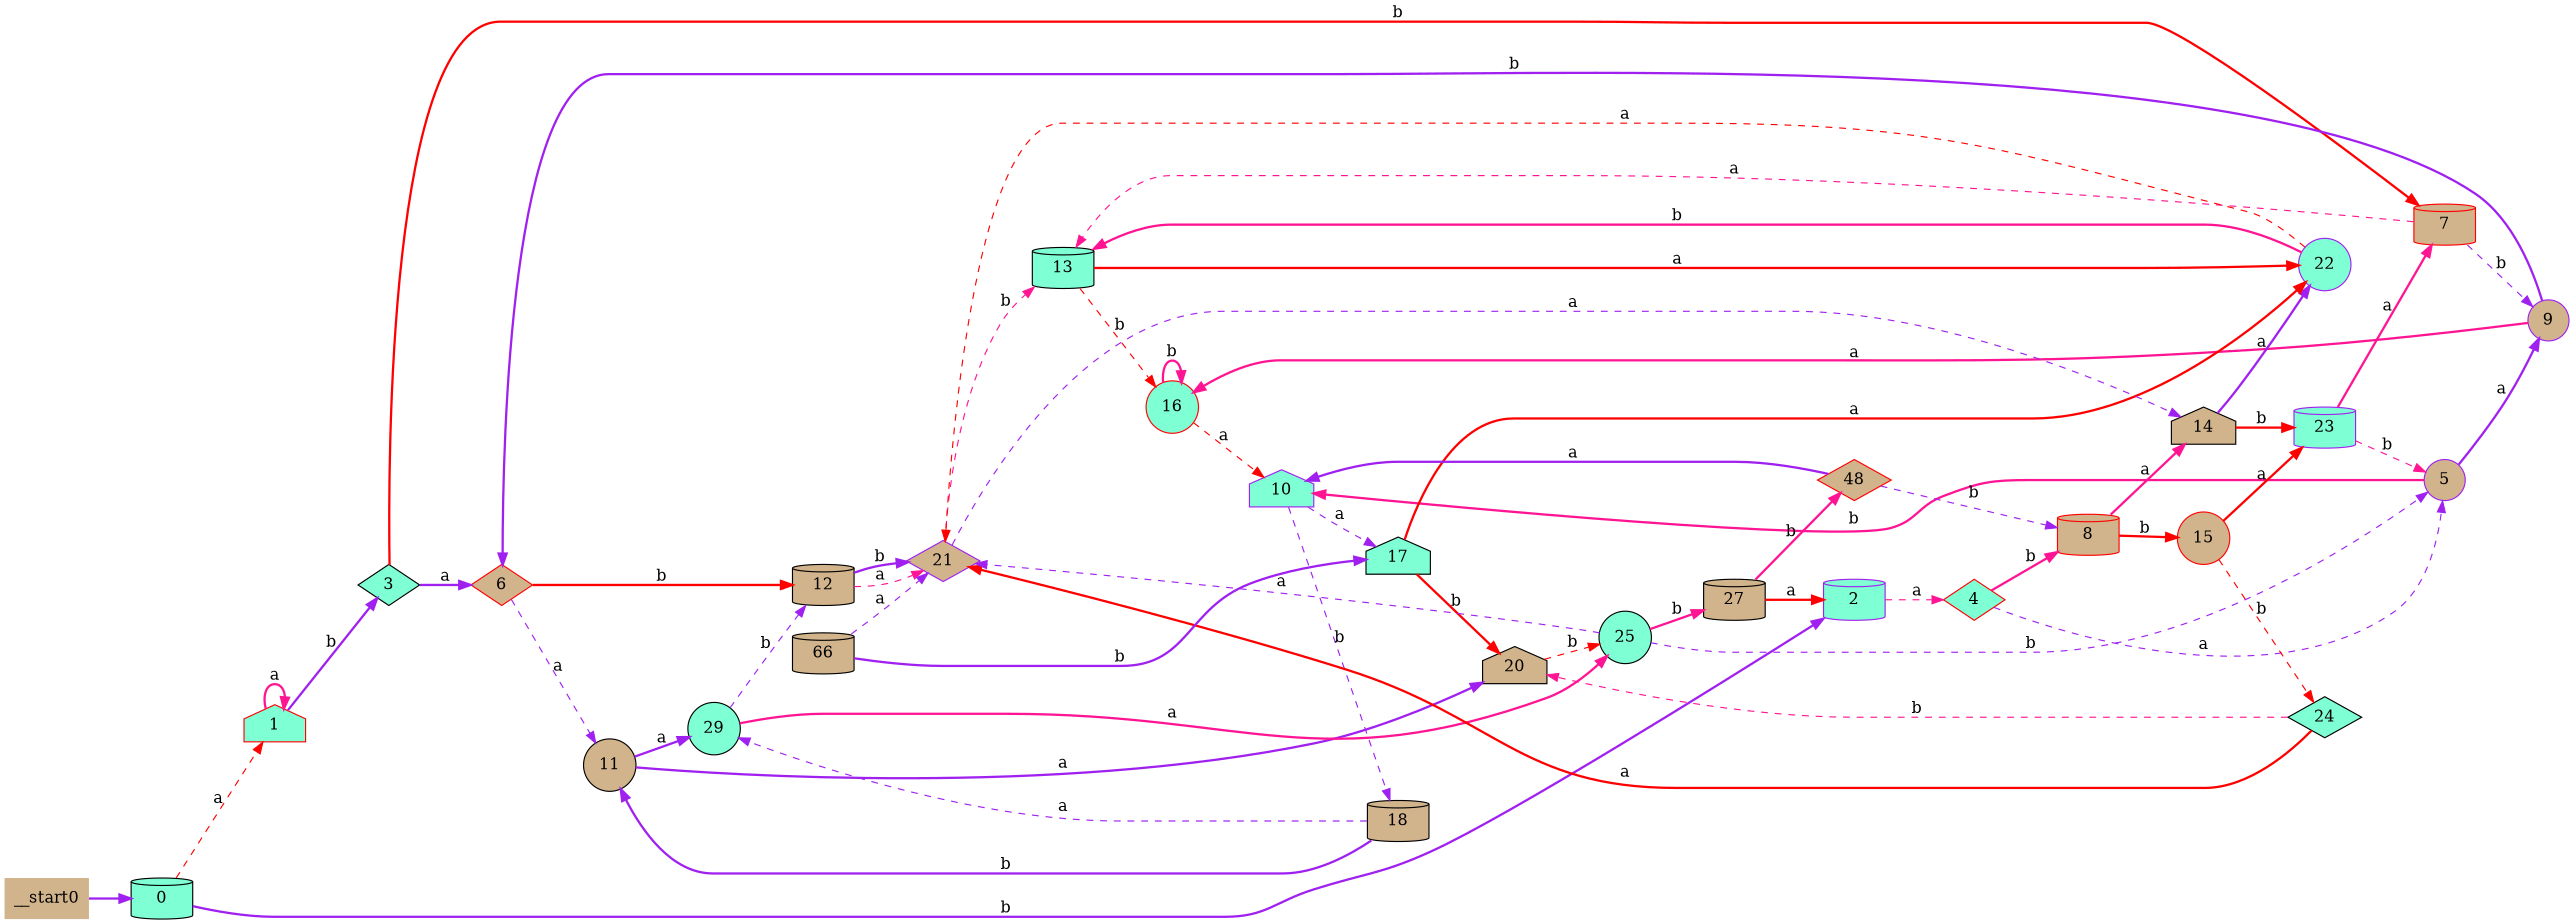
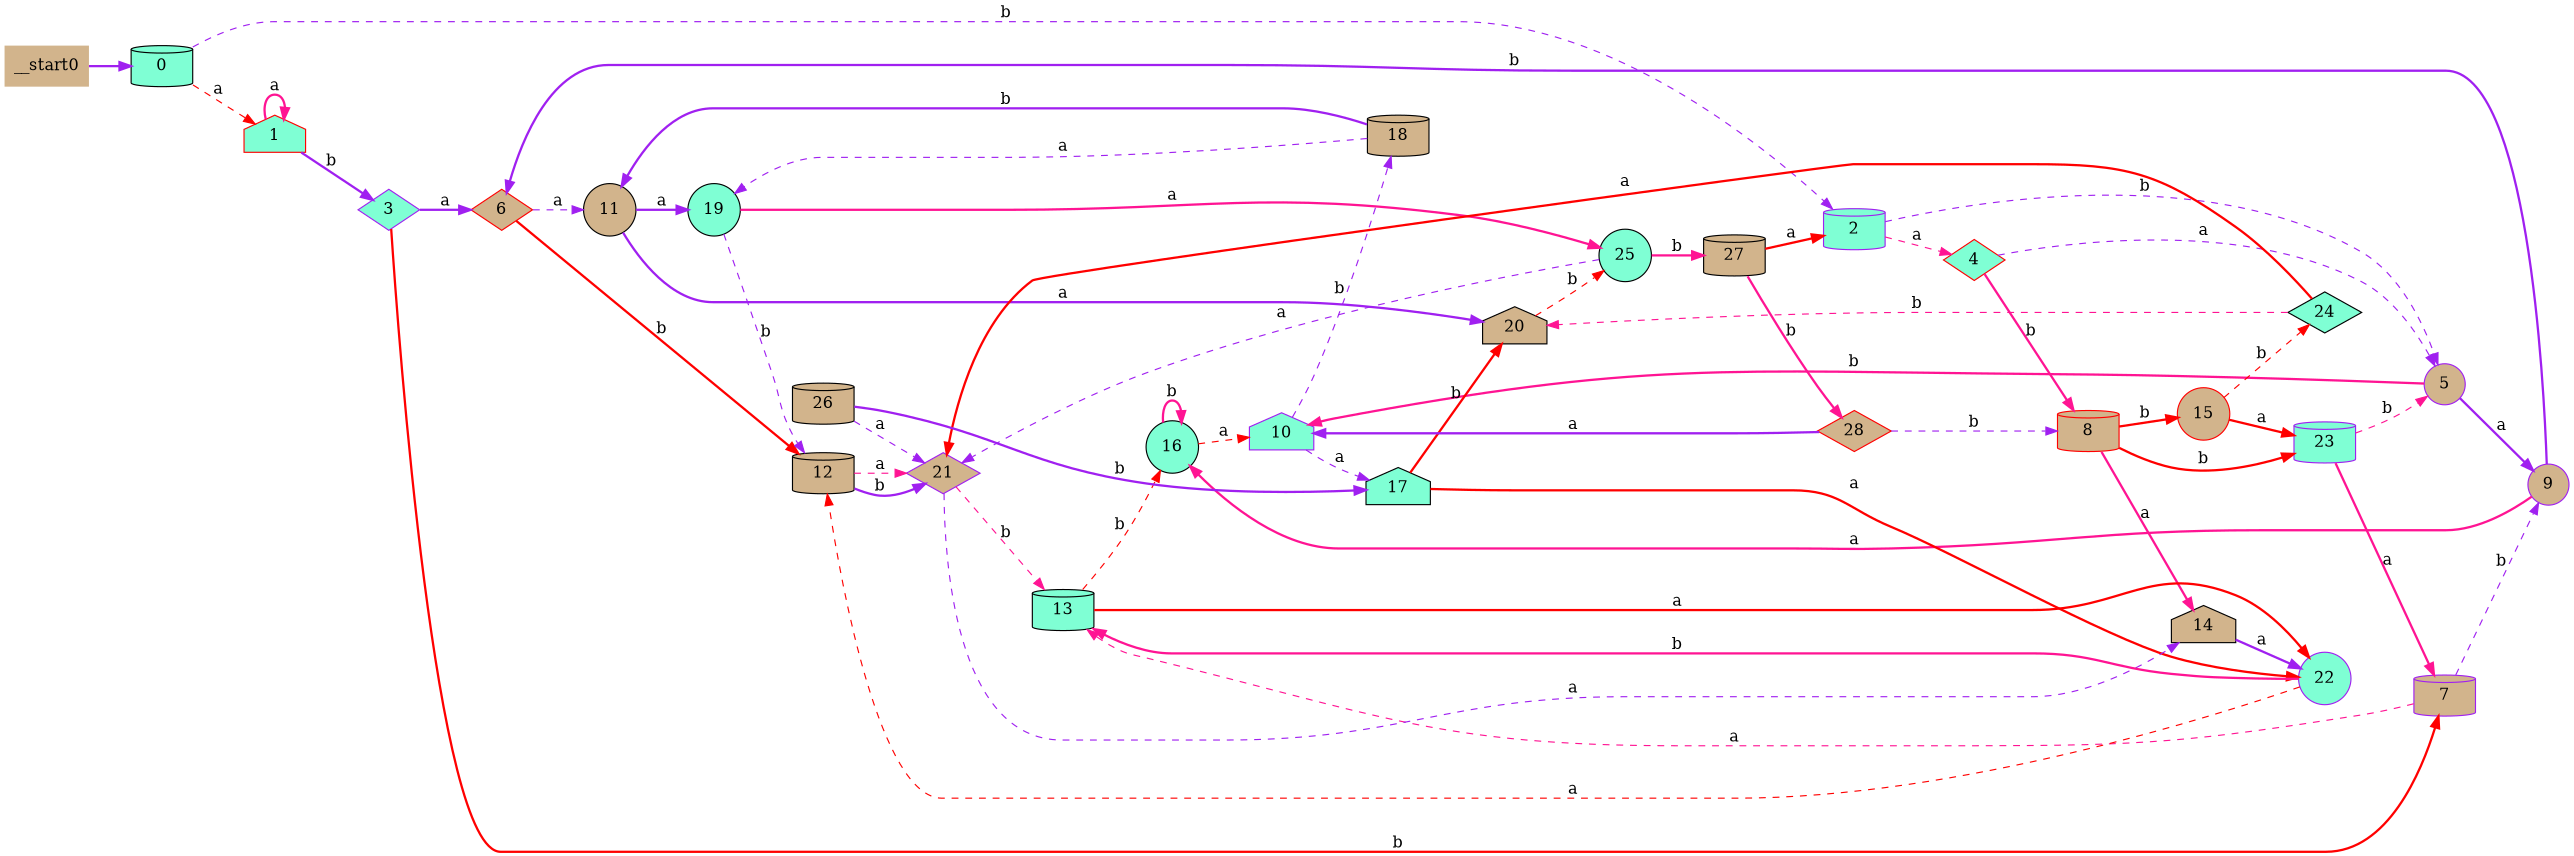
edge "22" -> "21": now "22" -> "12"
node "7": color red -> purple
node "16": color red -> black
edge "14" -> "23": now "8" -> "23"
node "48": label "48" -> "28"
node "3": color black -> purple
edge "25" -> "5": now "2" -> "5"
node "66": label "66" -> "26"
node "29": label "29" -> "19"
edge "0" -> "2": style bold -> dashed
